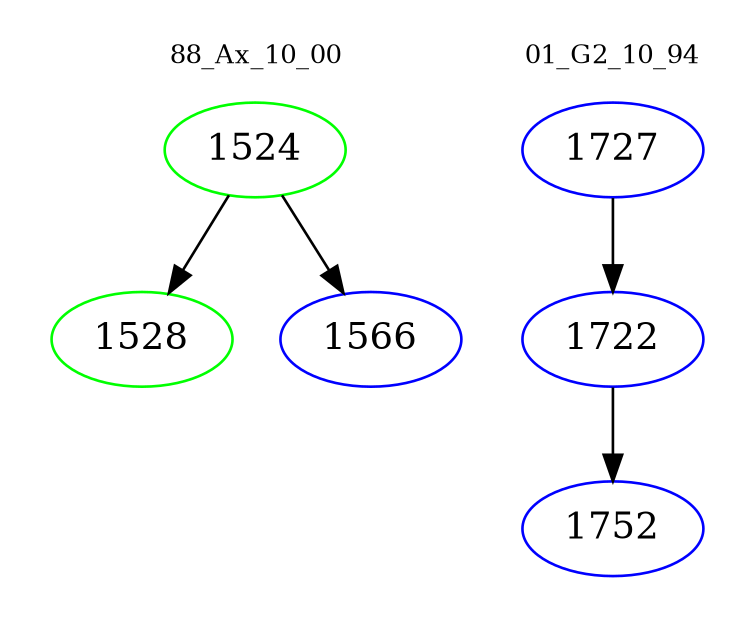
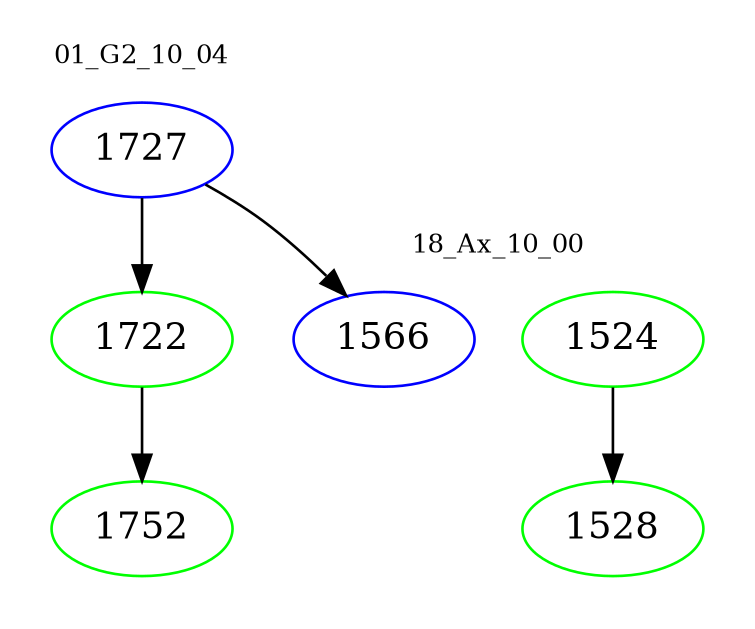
cluster "88_Ax_10_00": label "88_Ax_10_00" -> "18_Ax_10_00"
cluster "01_G2_10_94": label "01_G2_10_94" -> "01_G2_10_04"
edge "1524" -> "1566": now "1727" -> "1566"
node "1722": color blue -> green
node "1752": color blue -> green
